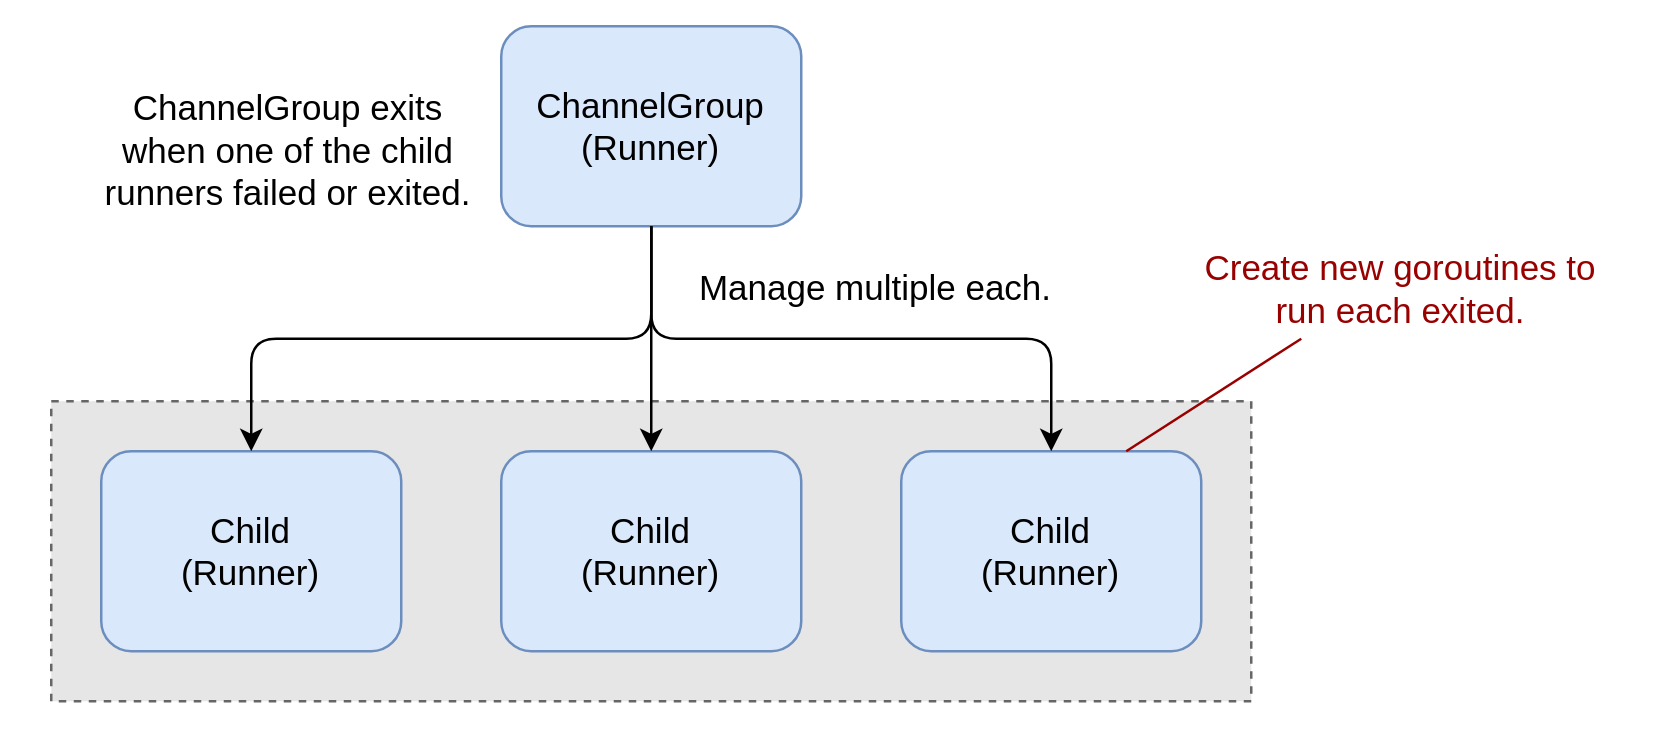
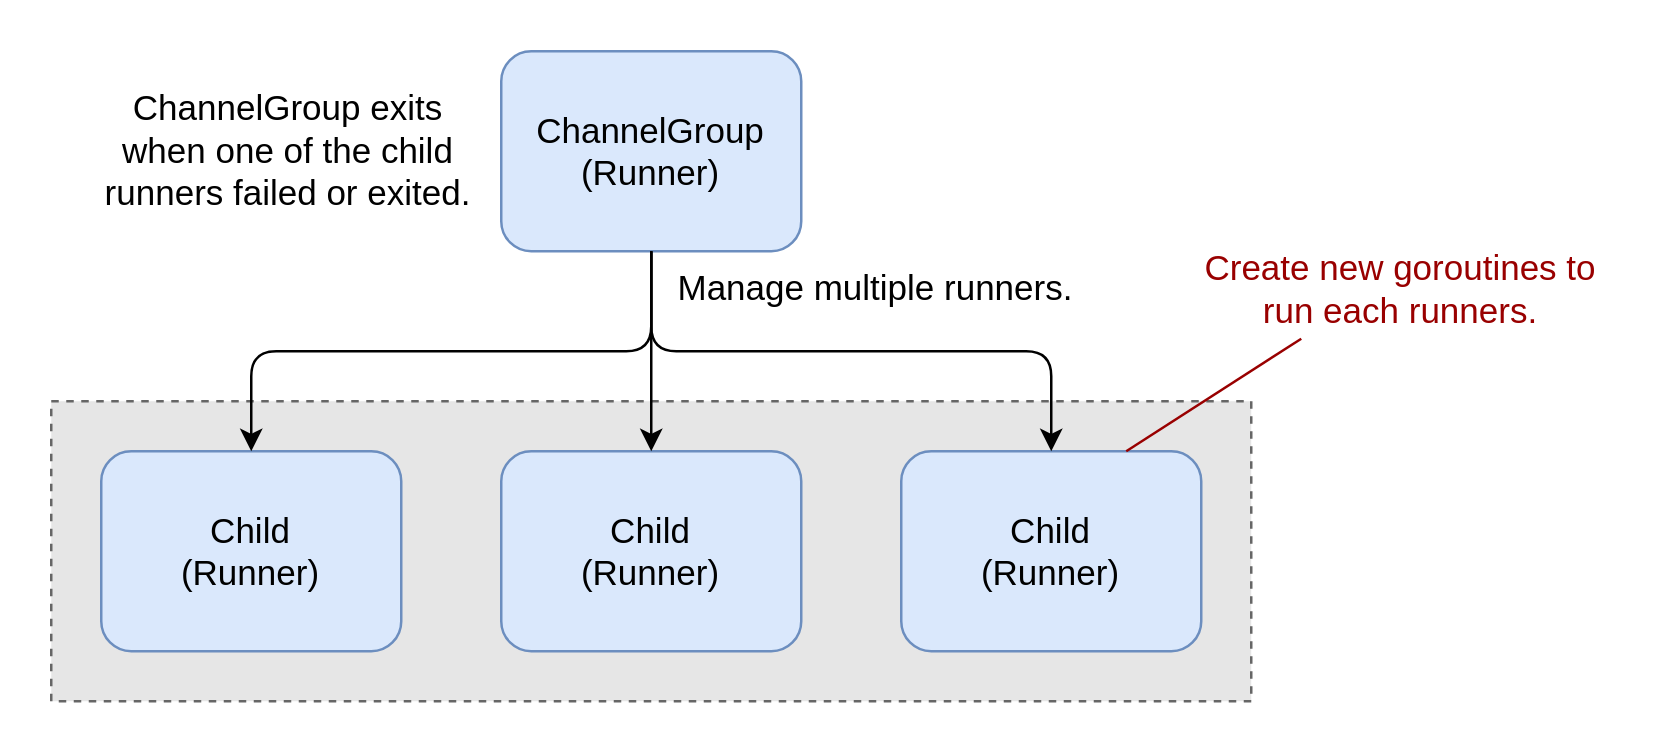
node "ChannelGroup(Runner)": moved (651, 126) -> (651, 151)
node "Manage multiple each.": label "Manage multiple each." -> "Manage multiple runners."
node "Create new goroutines to run each exited.": label "Create new goroutines to run each exited." -> "Create new goroutines to run each runners."
